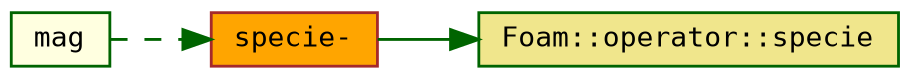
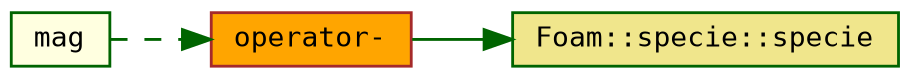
node "specie-": label "specie-" -> "operator-"
node "Foam::operator::specie": label "Foam::operator::specie" -> "Foam::specie::specie"
